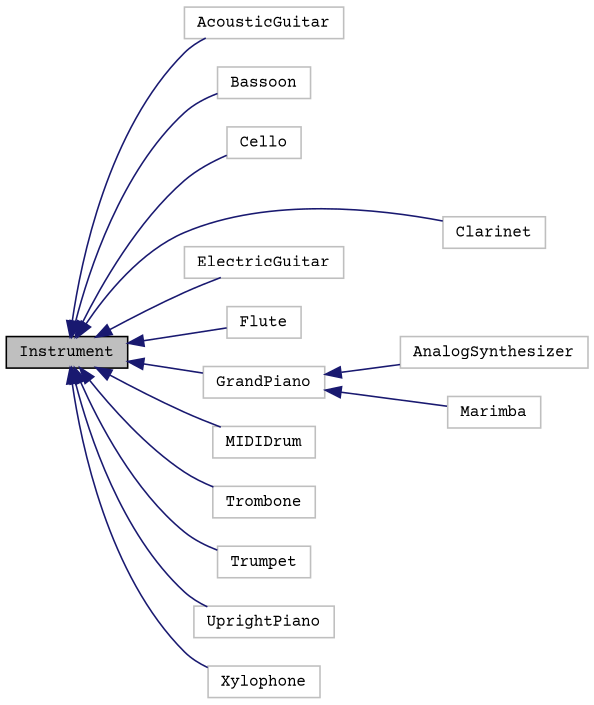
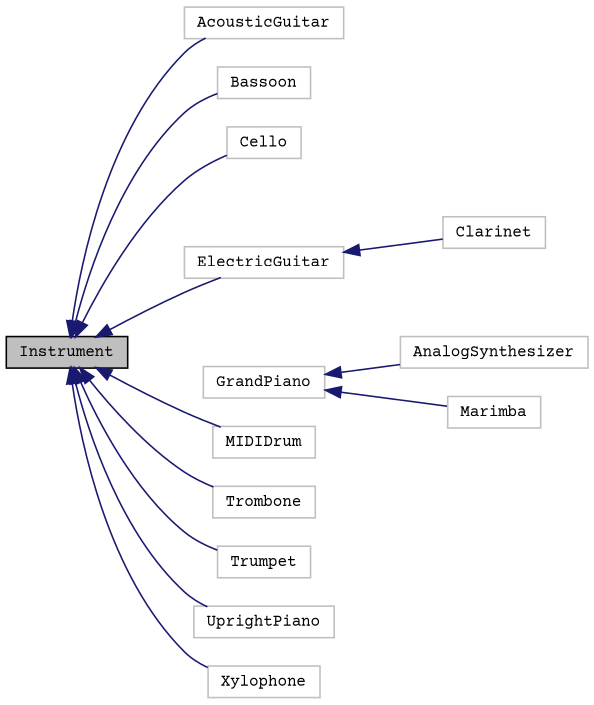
edge "Clarinet" -> "Instrument": now "Clarinet" -> "ElectricGuitar"
node "Flute": removed
edge "GrandPiano" -> "Instrument": removed
